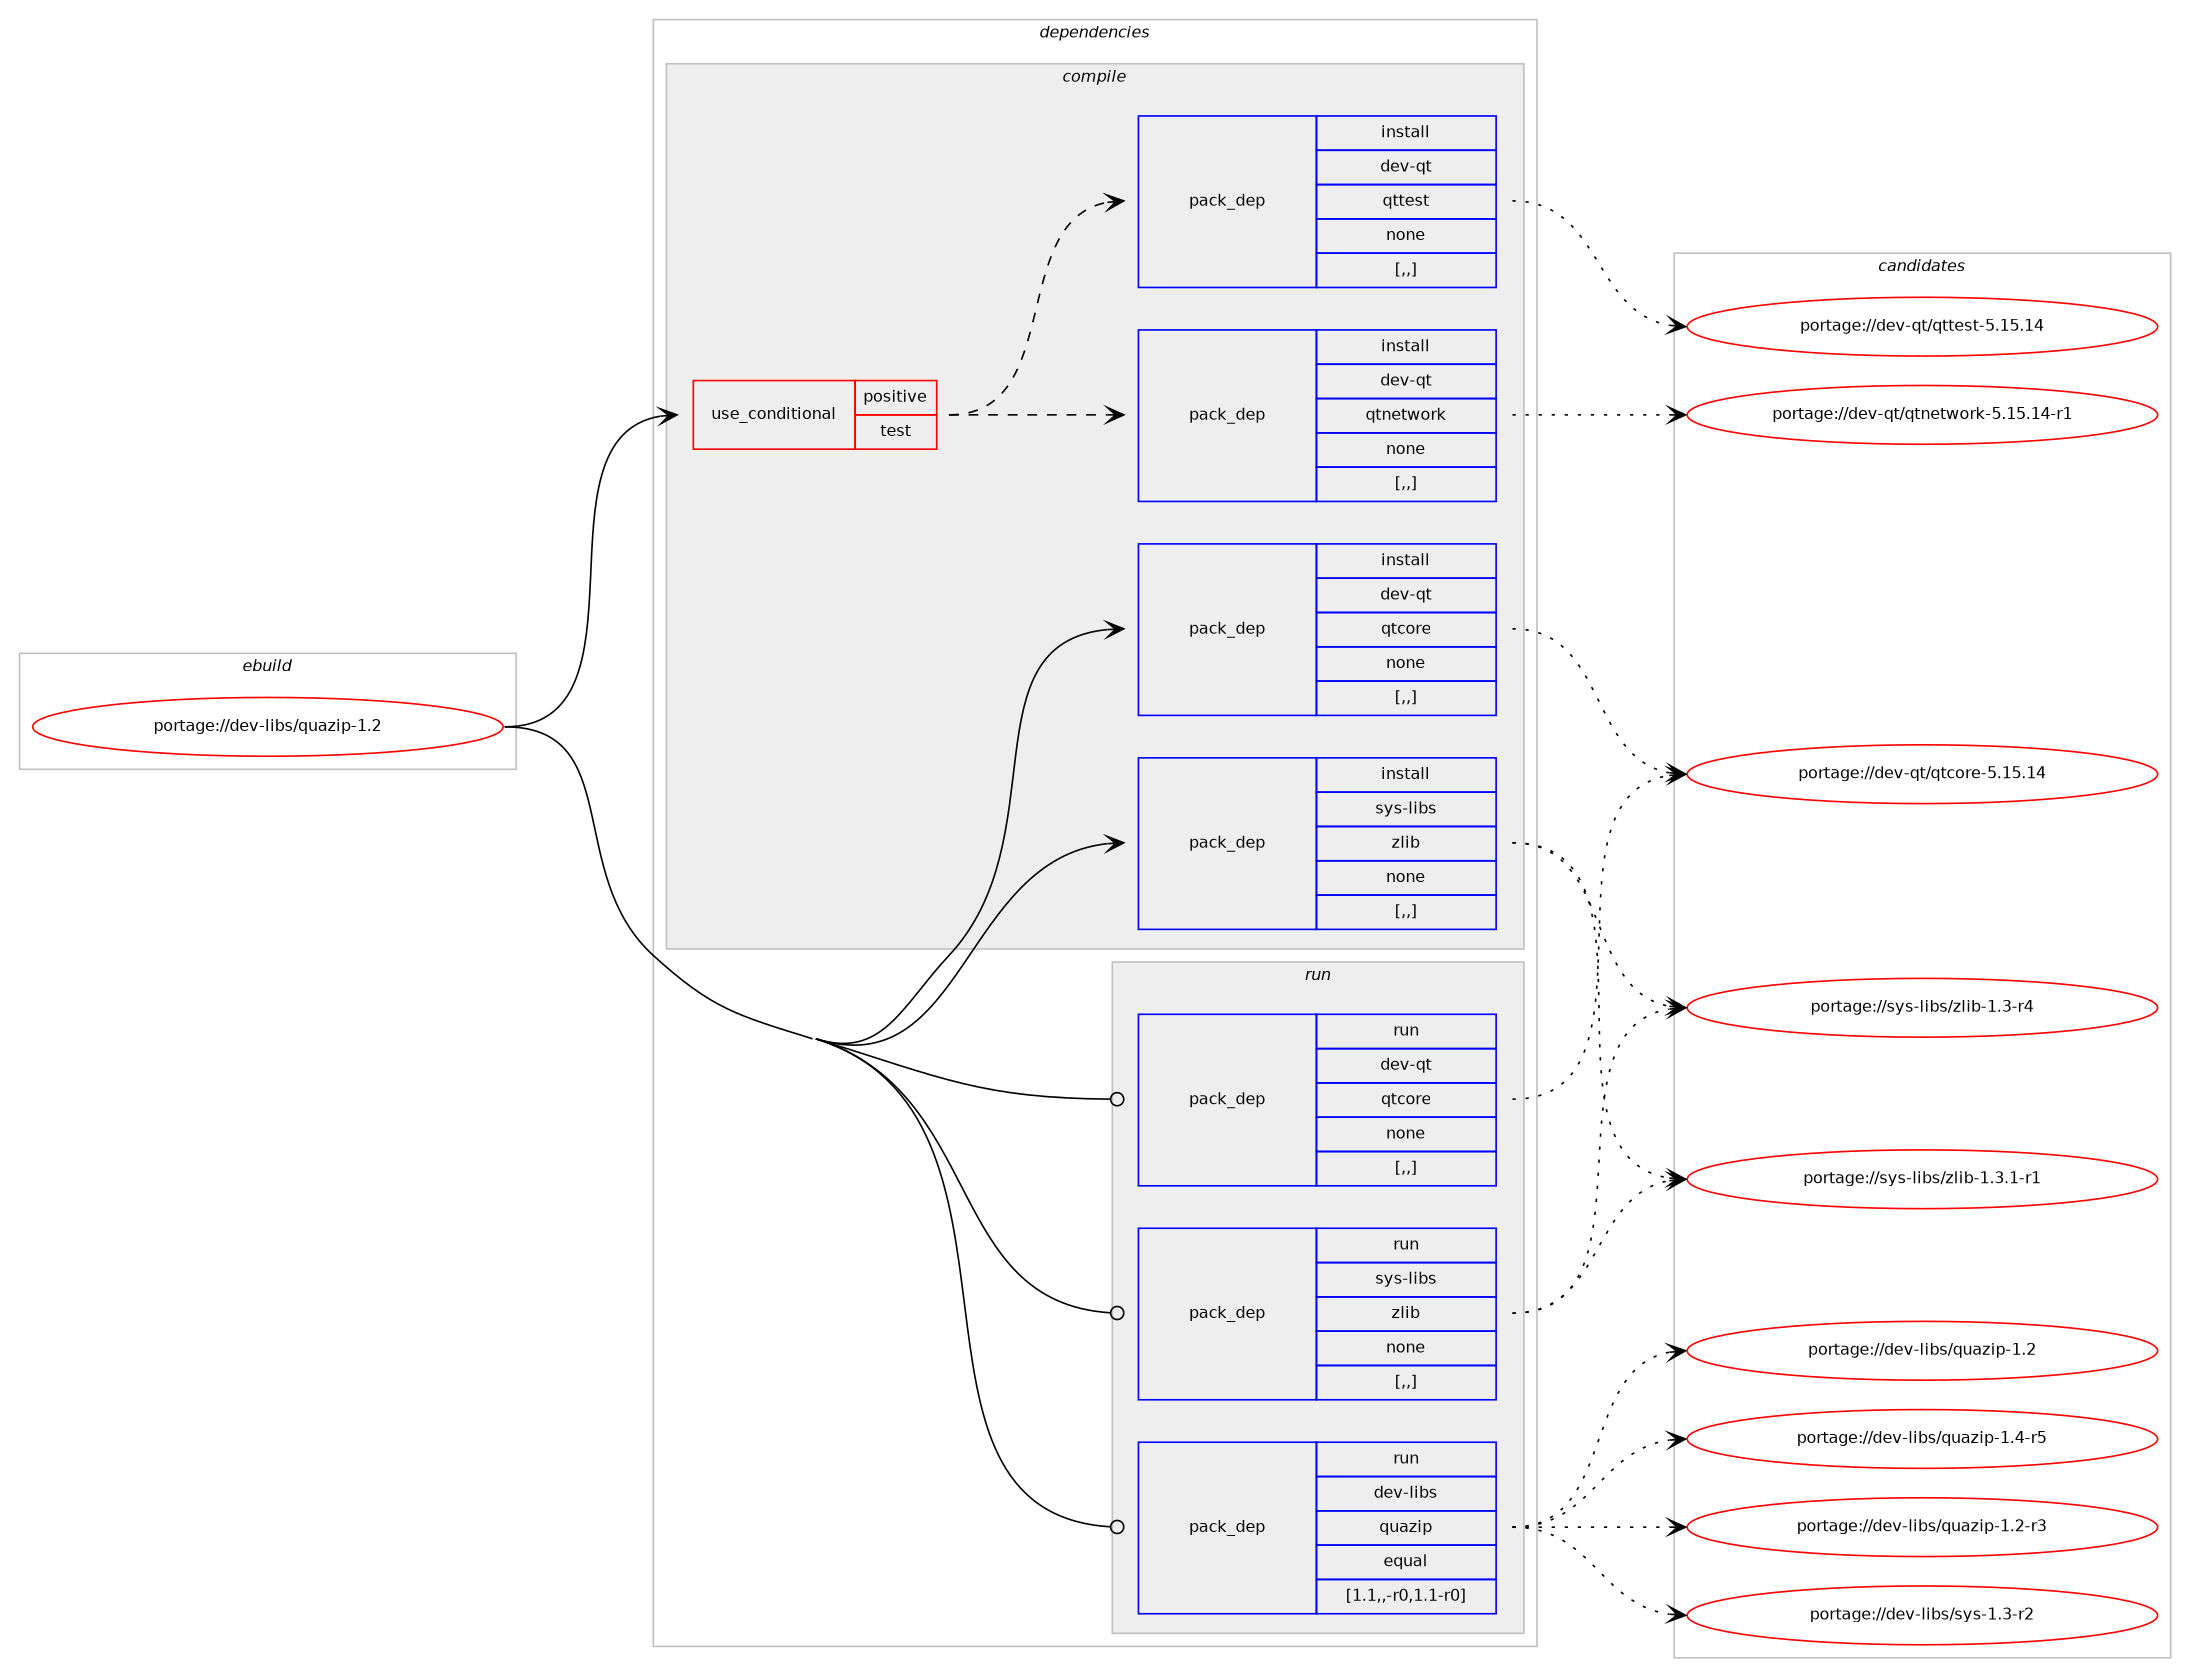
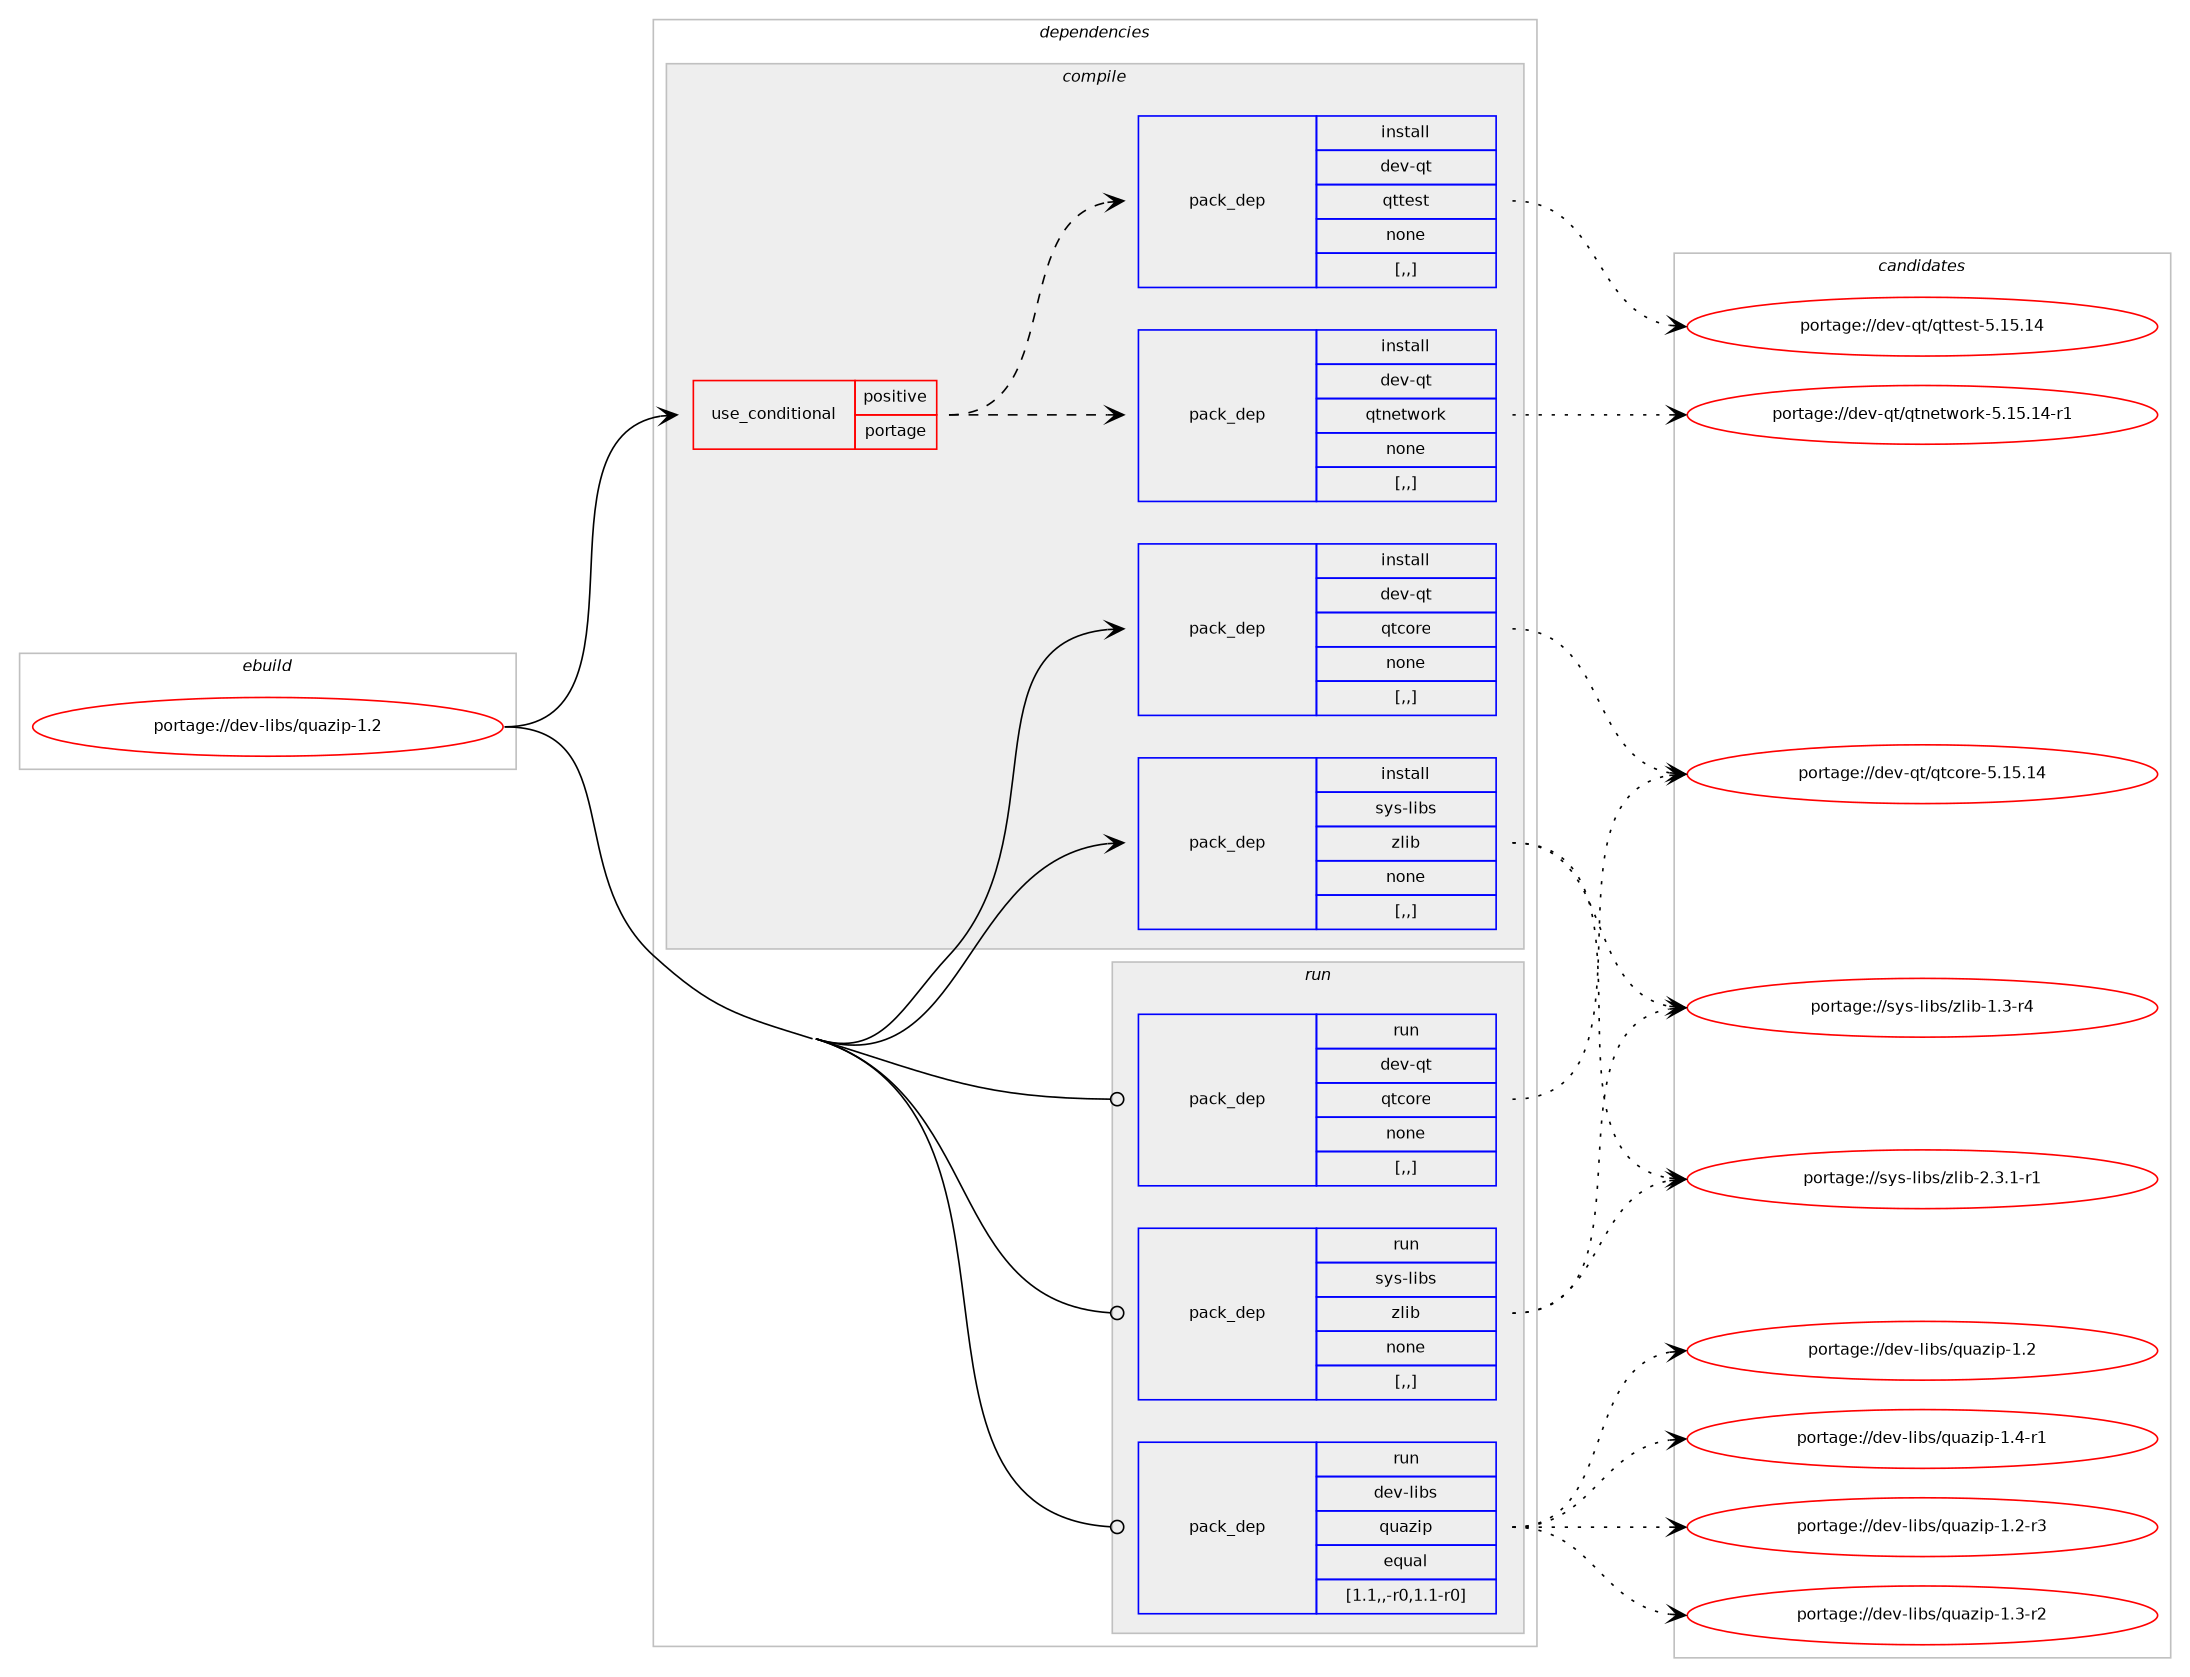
node "use_conditional": text "test" -> "portage"
node "portage://sys-libs/zlib-1.3.1-r1": label "portage://sys-libs/zlib-1.3.1-r1" -> "portage://sys-libs/zlib-2.3.1-r1"
node "portage://dev-libs/quazip-1.4-r5": label "portage://dev-libs/quazip-1.4-r5" -> "portage://dev-libs/quazip-1.4-r1"
node "portage://dev-libs/sys-1.3-r2": label "portage://dev-libs/sys-1.3-r2" -> "portage://dev-libs/quazip-1.3-r2"
